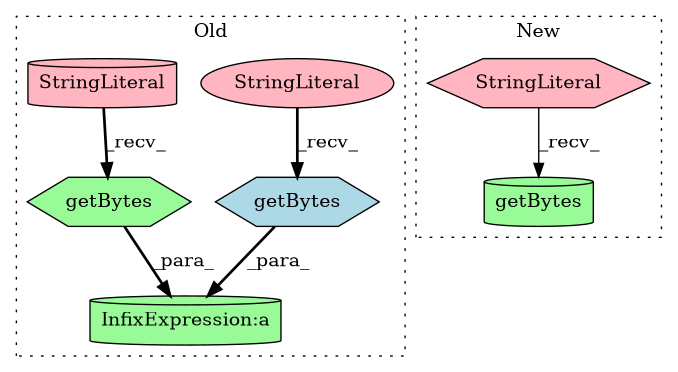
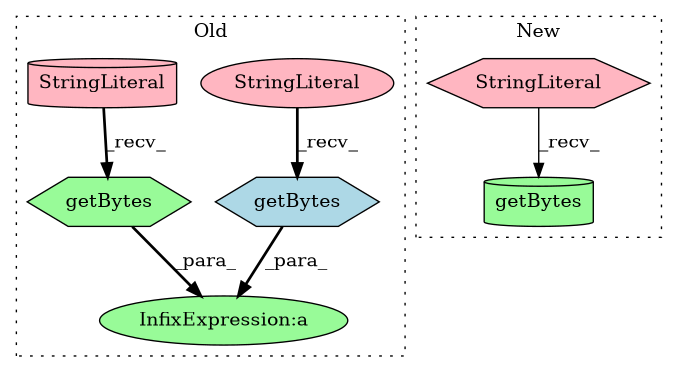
node "InfixExpression:a": shape cylinder -> ellipse
